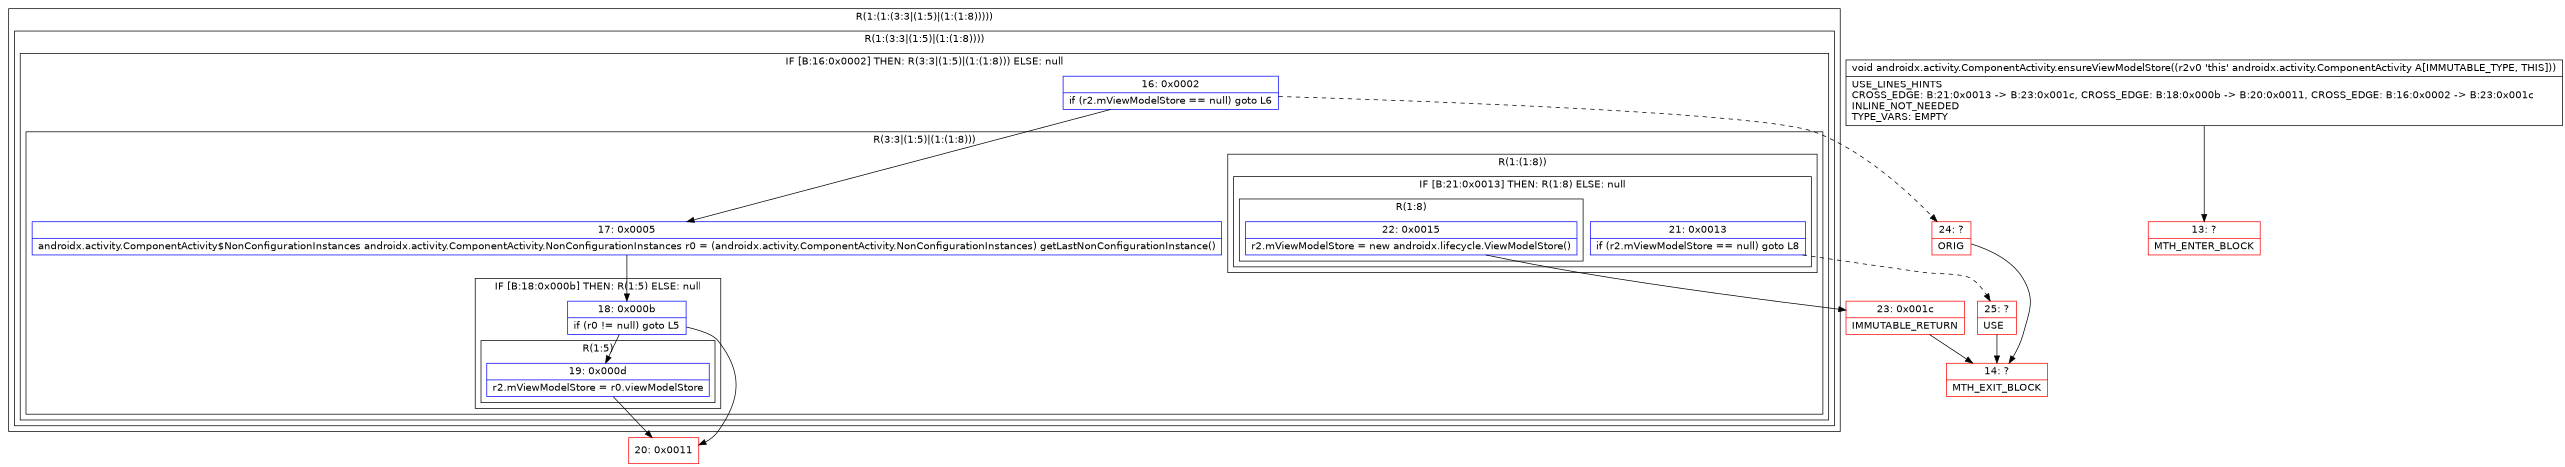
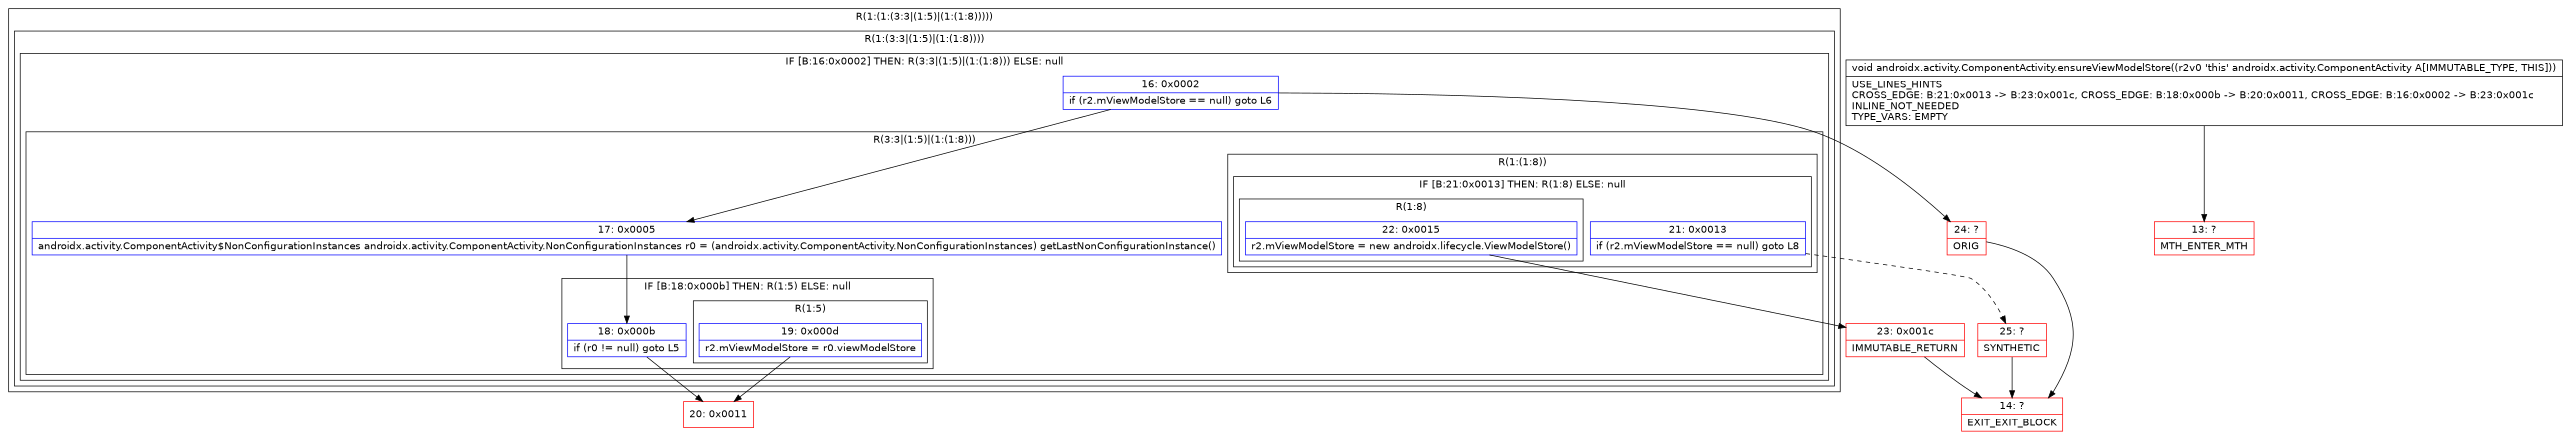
edge "16: 0x0002" -> "24: ?": style dashed -> solid
node "13: ?": text "MTH_ENTER_BLOCK" -> "MTH_ENTER_MTH"
node "25: ?": text "USE" -> "SYNTHETIC"
edge "18: 0x000b" -> "19: 0x000d": removed
node "14: ?": text "MTH_EXIT_BLOCK" -> "EXIT_EXIT_BLOCK"
